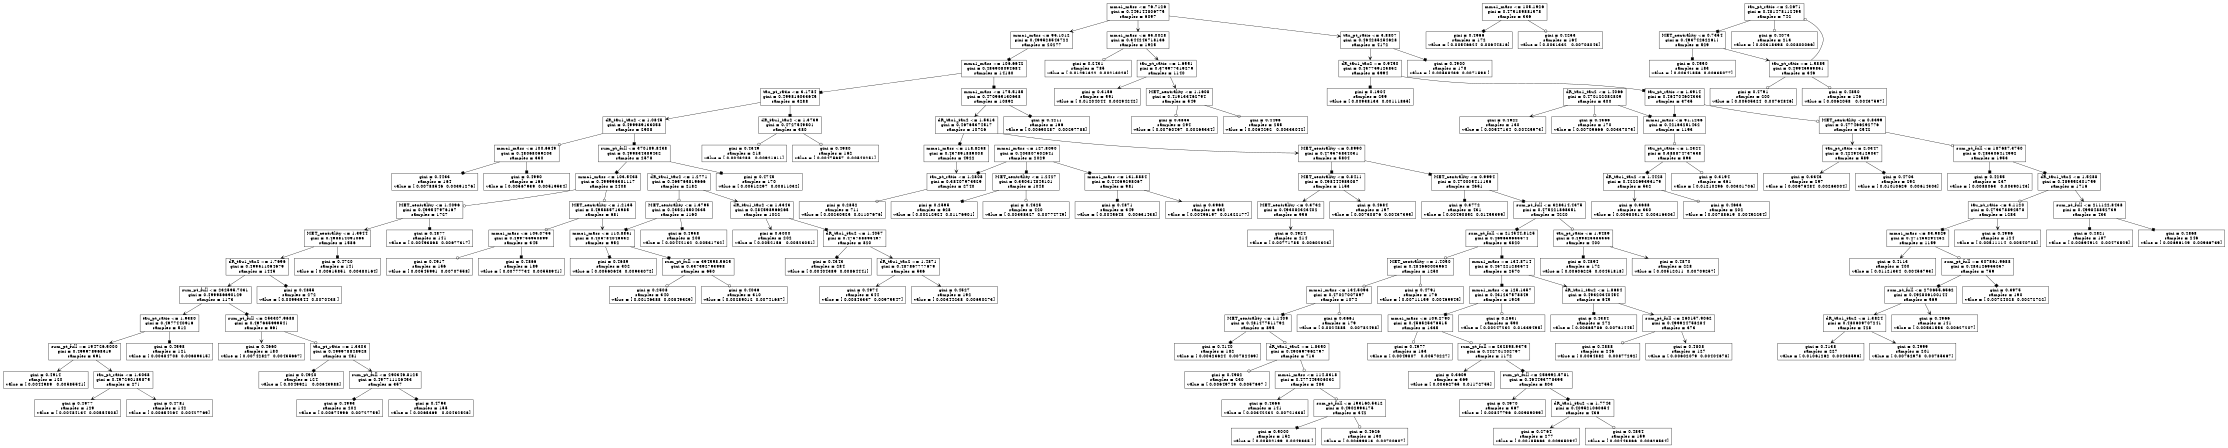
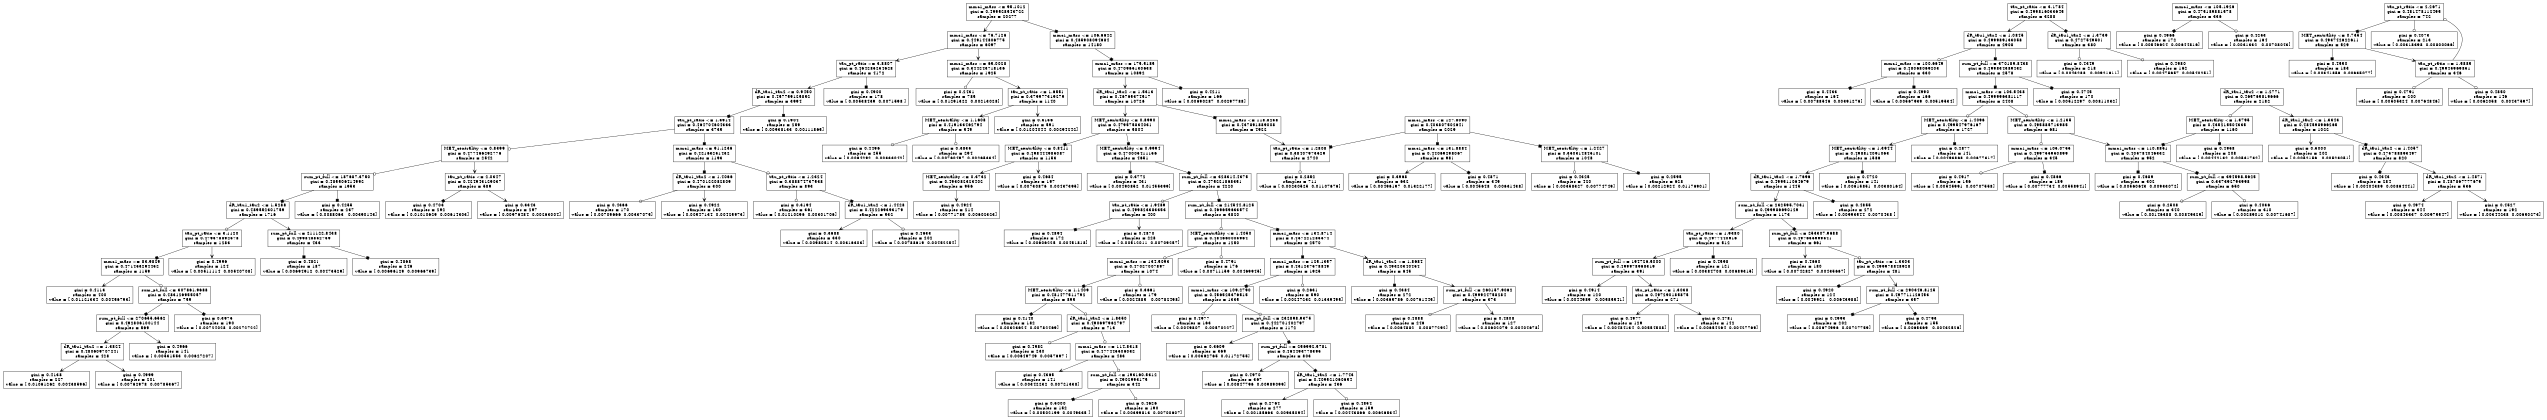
edge "mmc1_mass <= 76.7126 gini = 0.449144806775 samples = 6097" -> "mmc1_mass <= 95.1012 gini = 0.499528543722 samples = 20277": reversed
edge "mmc1_mass <= 106.6642 gini = 0.485908094684 samples = 14180" -> "tau_pt_ratio <= 3.1784 gini = 0.499816033645 samples = 3288": removed
edge "dR_tau1_tau2 <= 1.4066 gini = 0.470122082809 samples = 300" -> "mmc1_mass <= 91.1236 gini = 0.42163251432 samples = 1193": reversed
